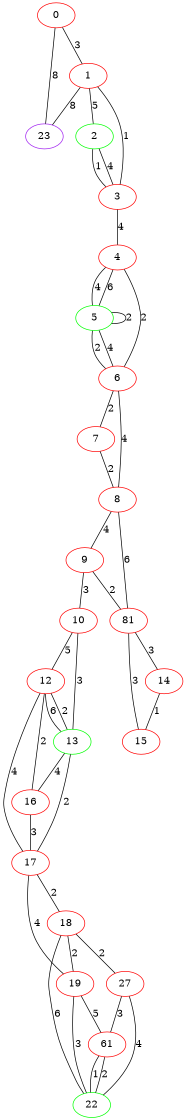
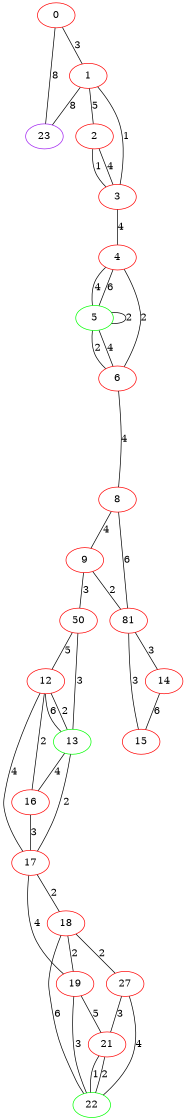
node "2": color green -> red
node "7": removed
node "10": label "10" -> "50"
edge "14" -- "15": label "1" -> "6"
node "61": label "61" -> "21"
